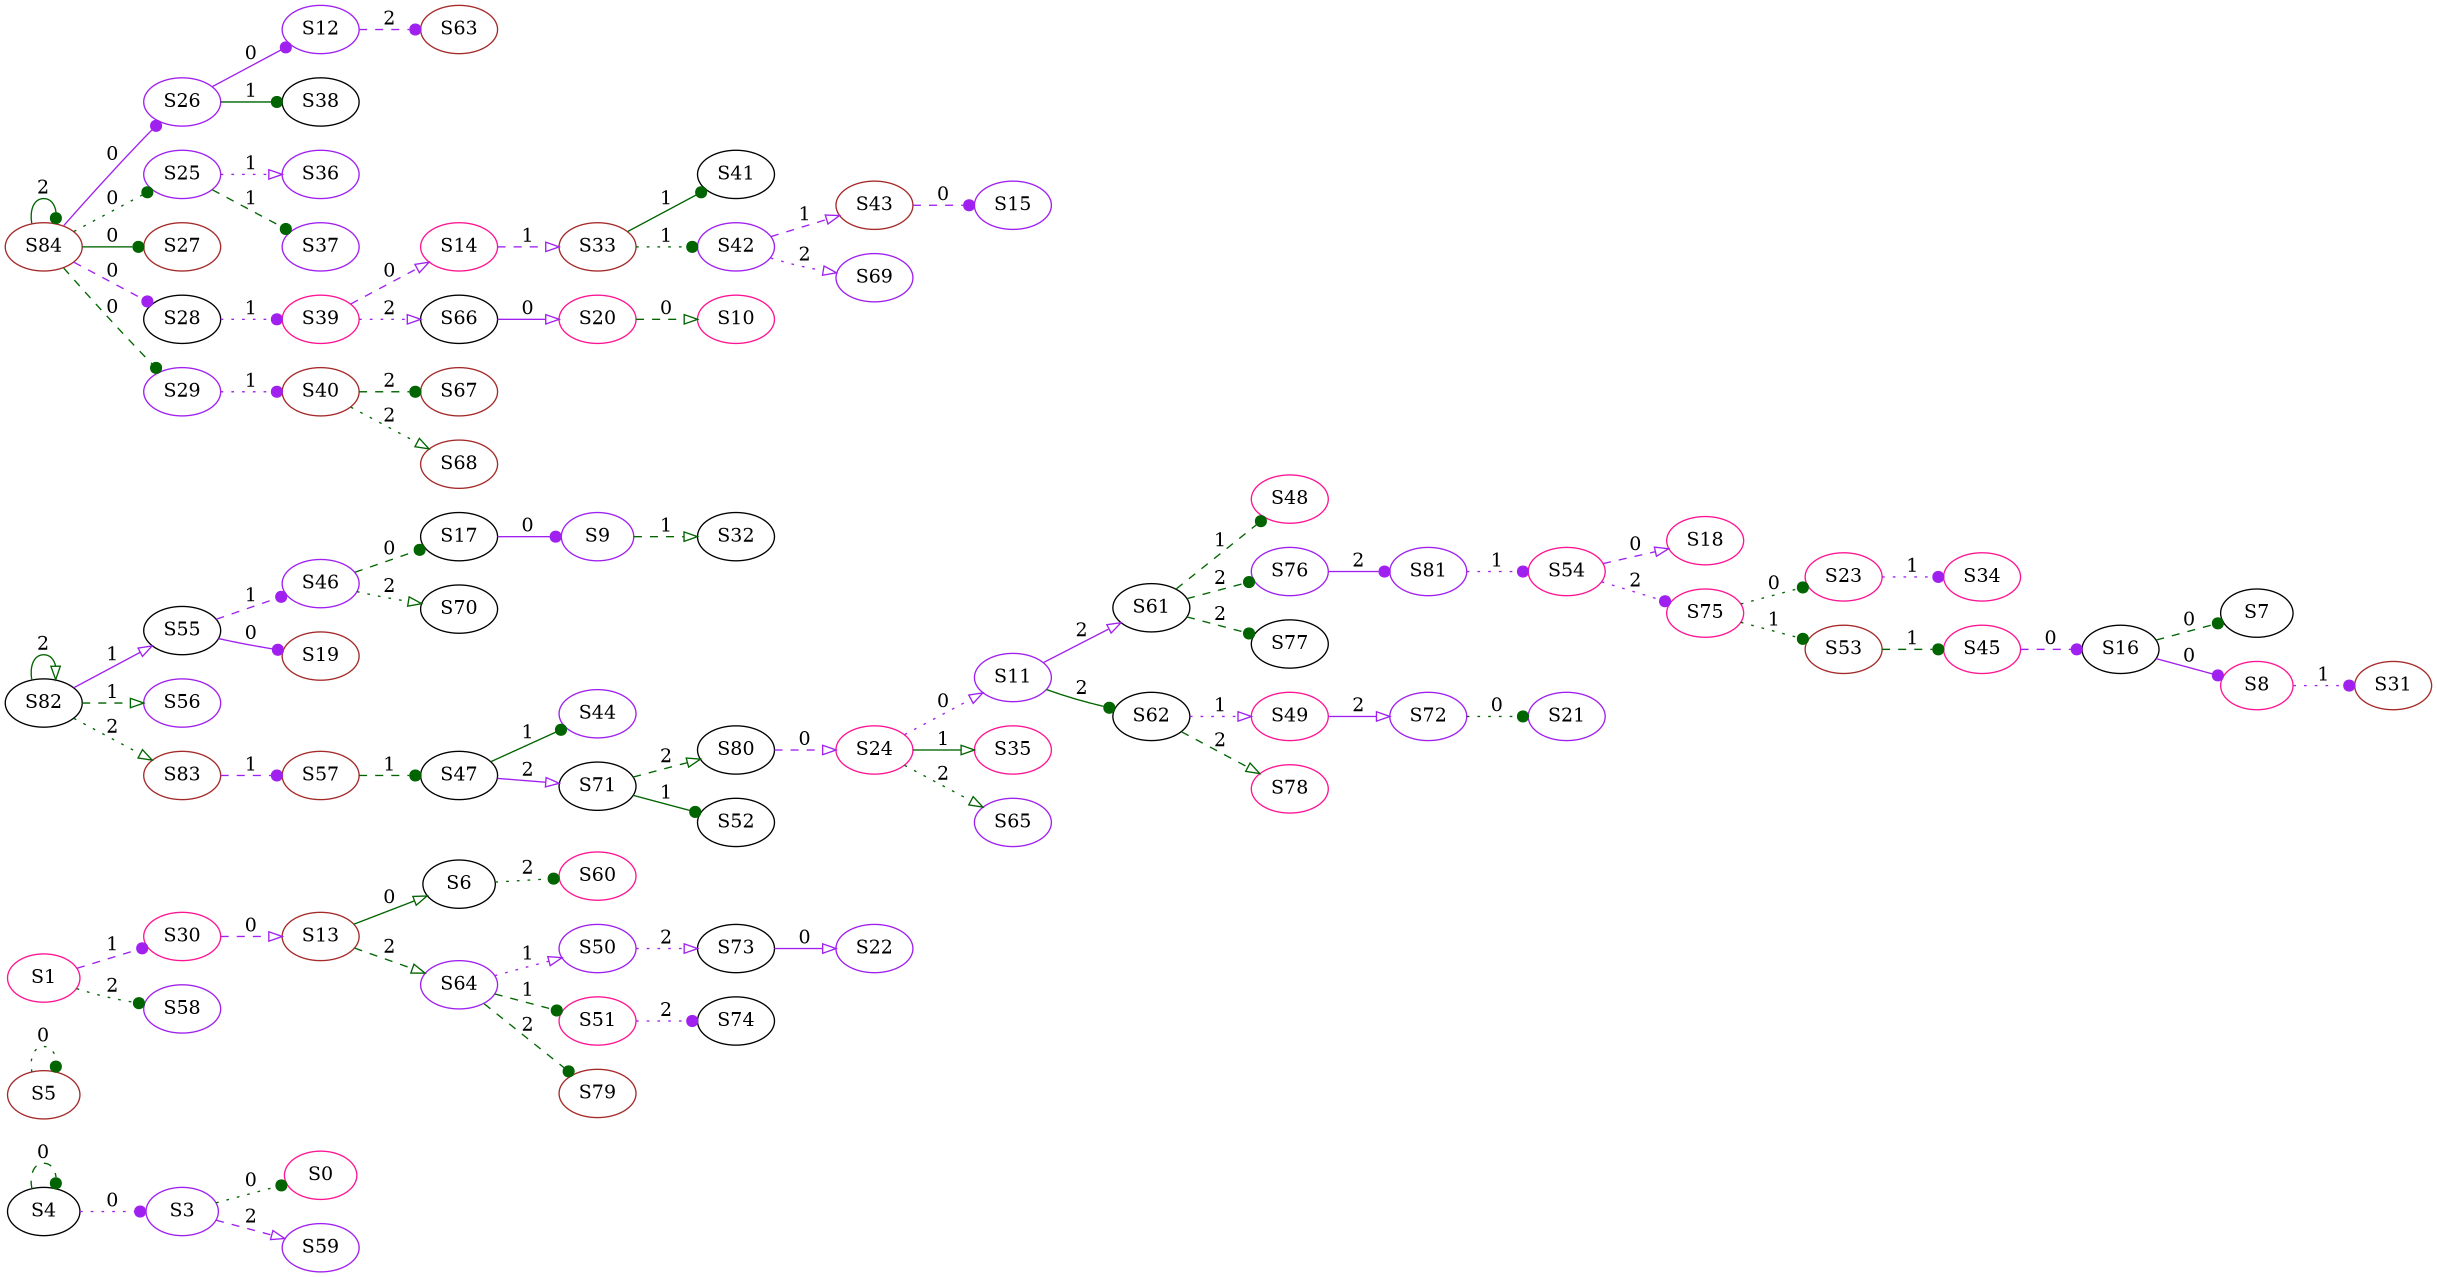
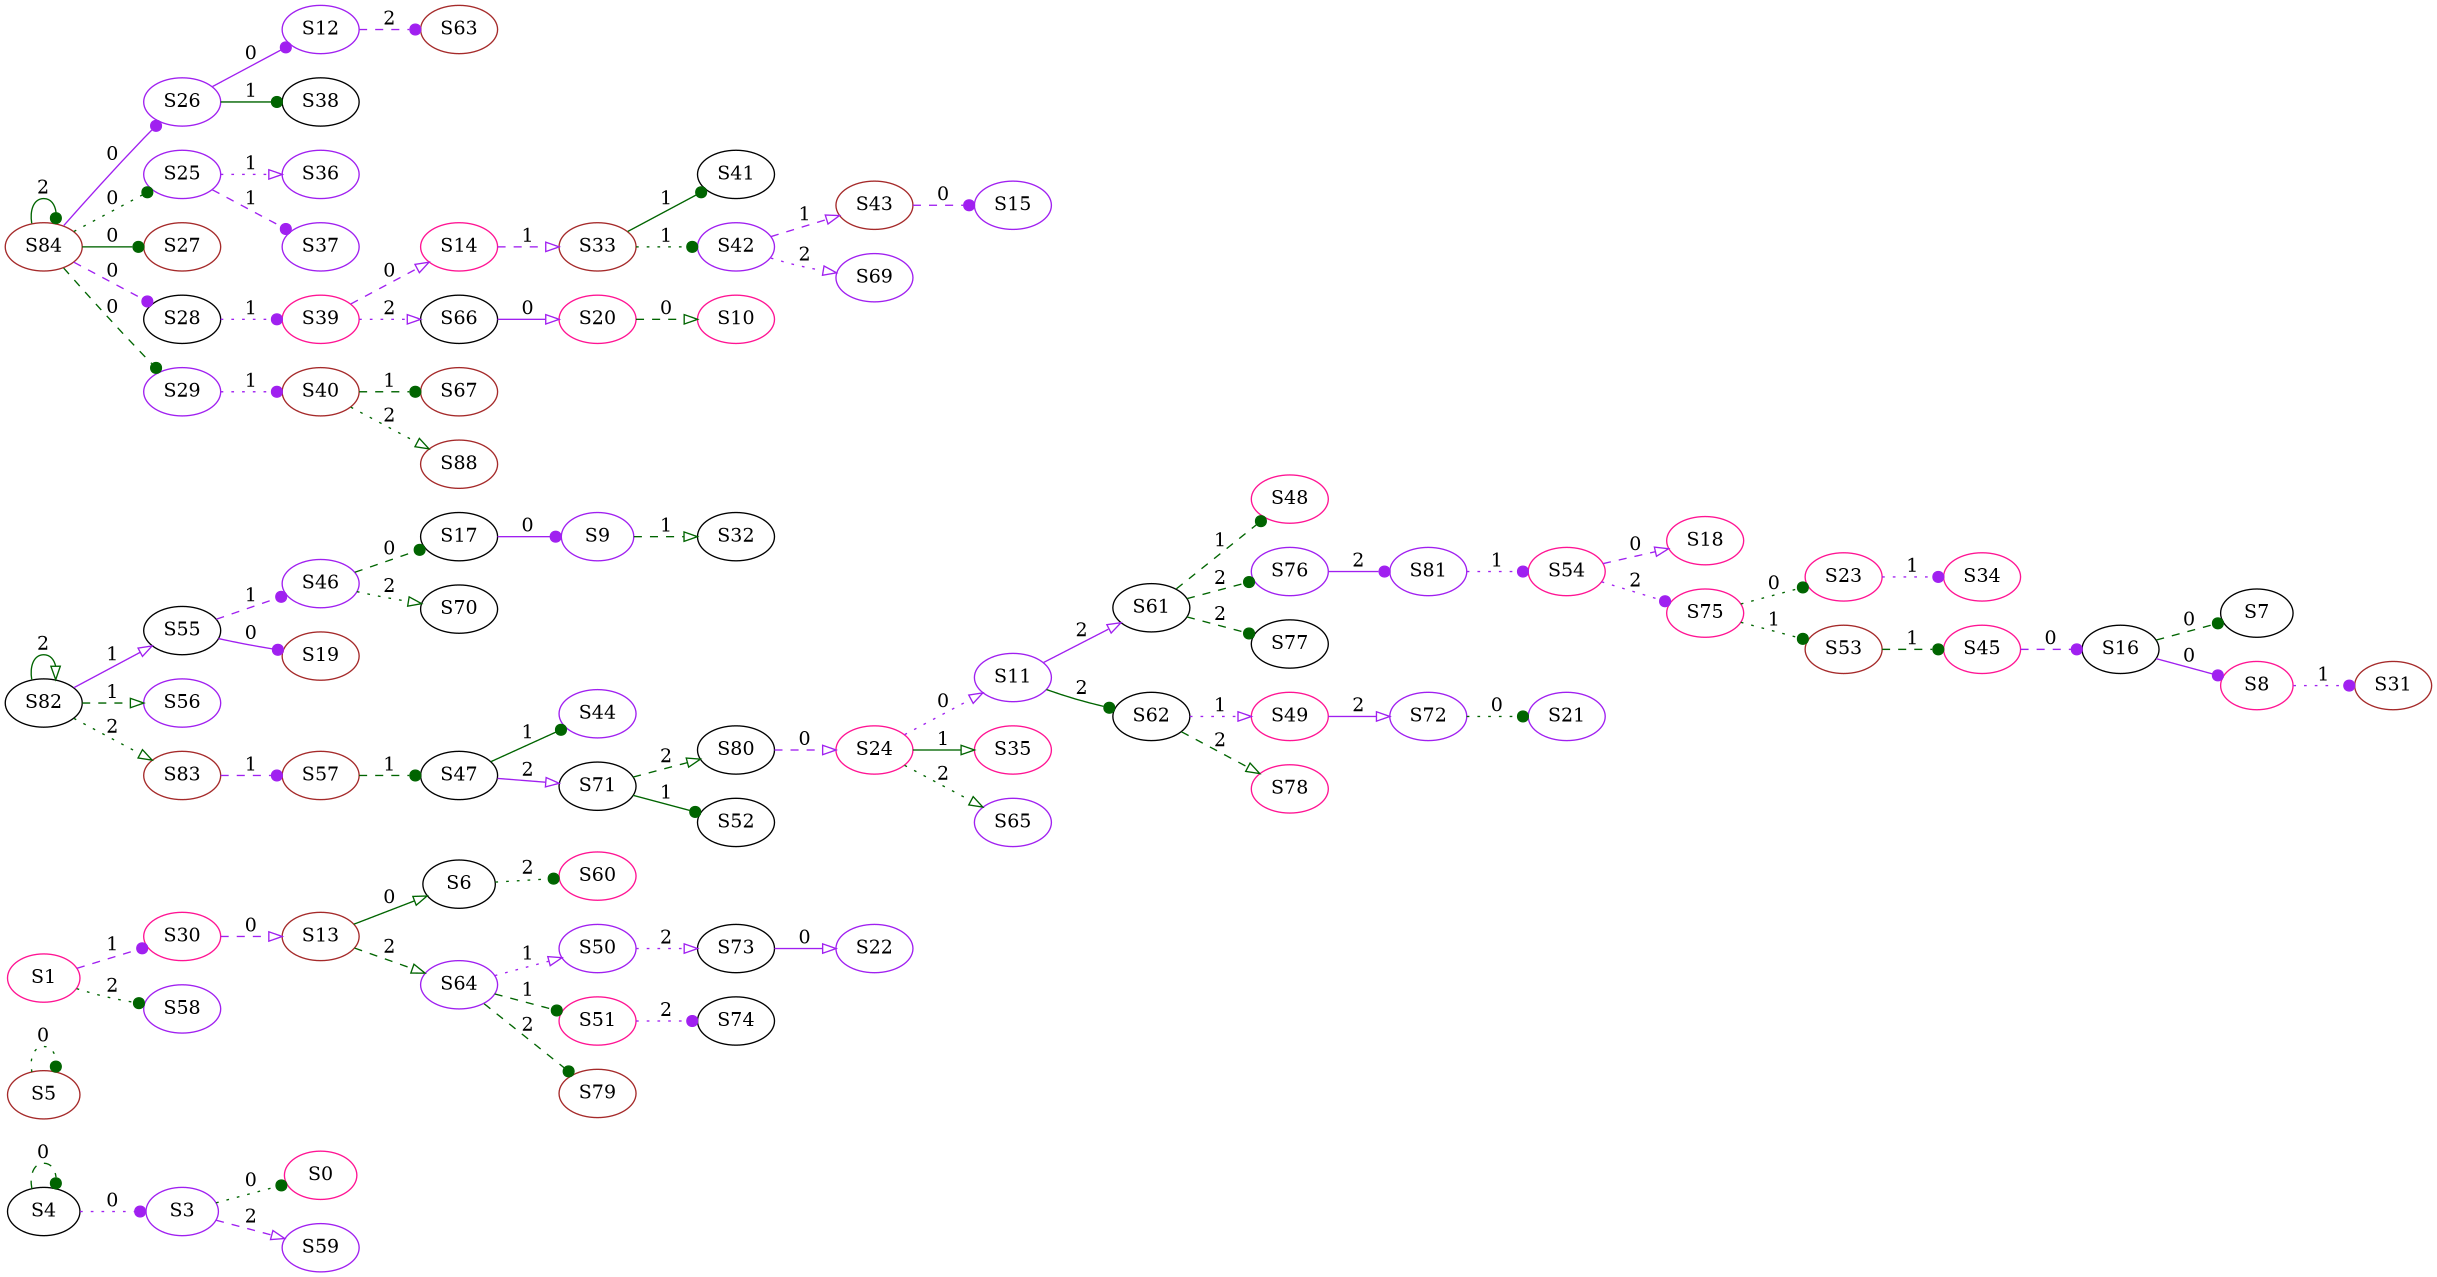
edge "S25" -> "S37": color darkgreen -> purple
edge "S40" -> "S67": label "2" -> "1"
node "S68": label "S68" -> "S88"
